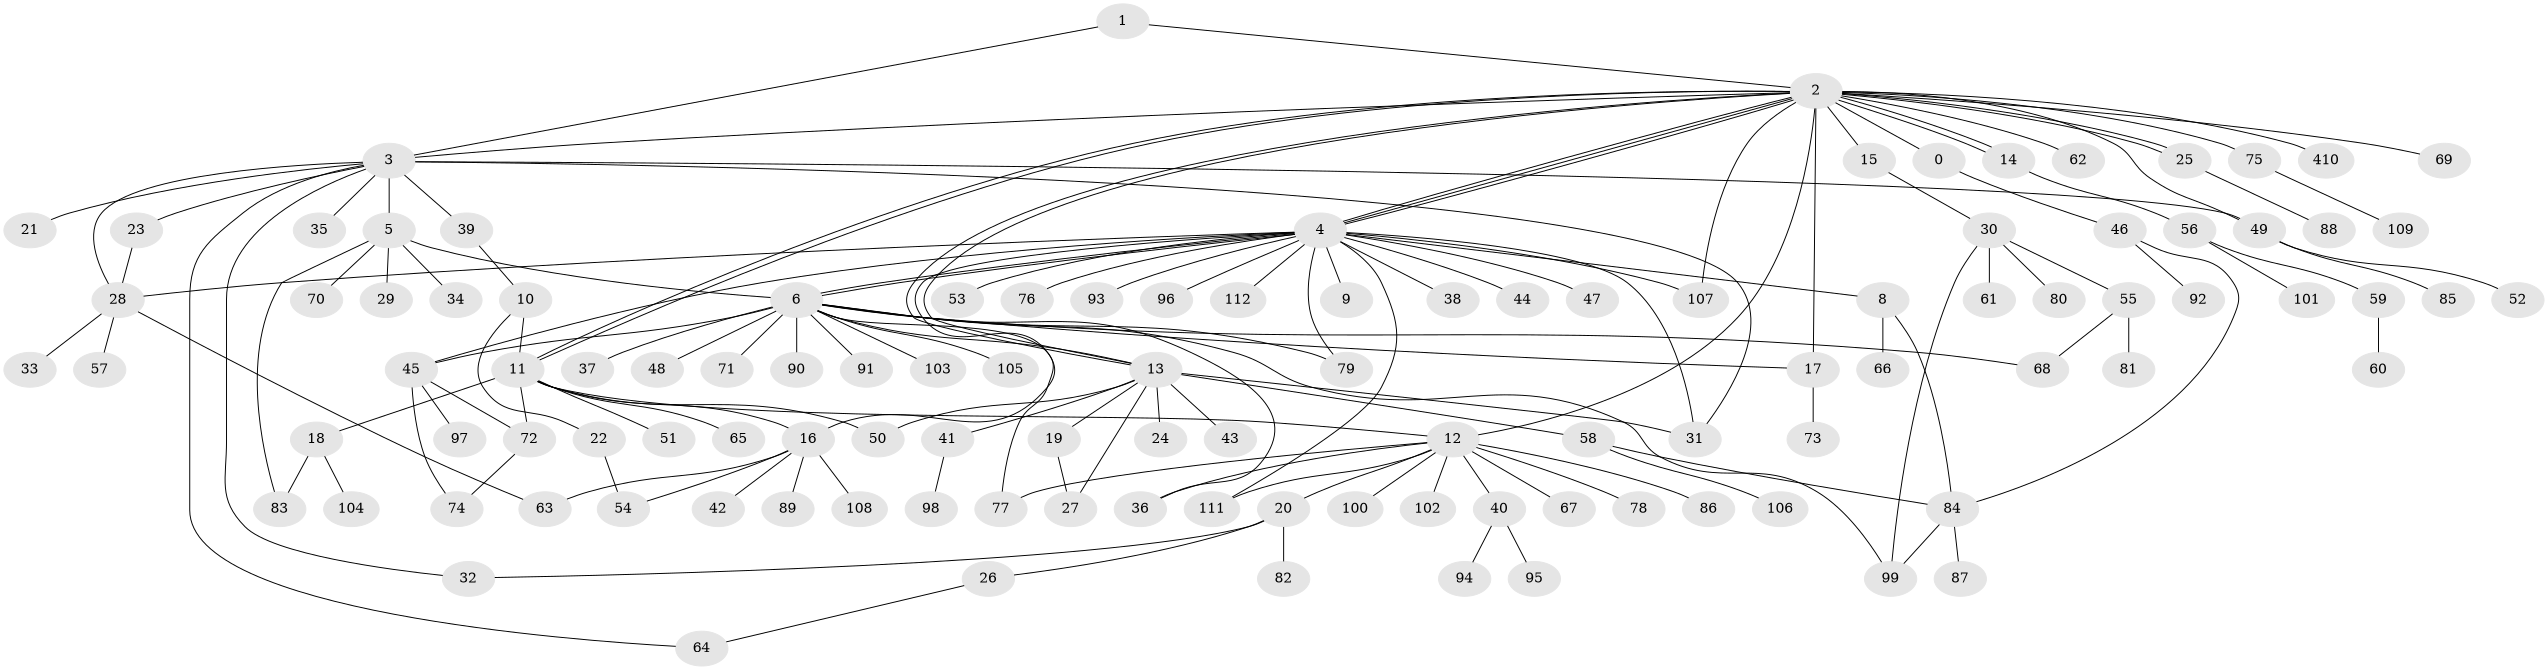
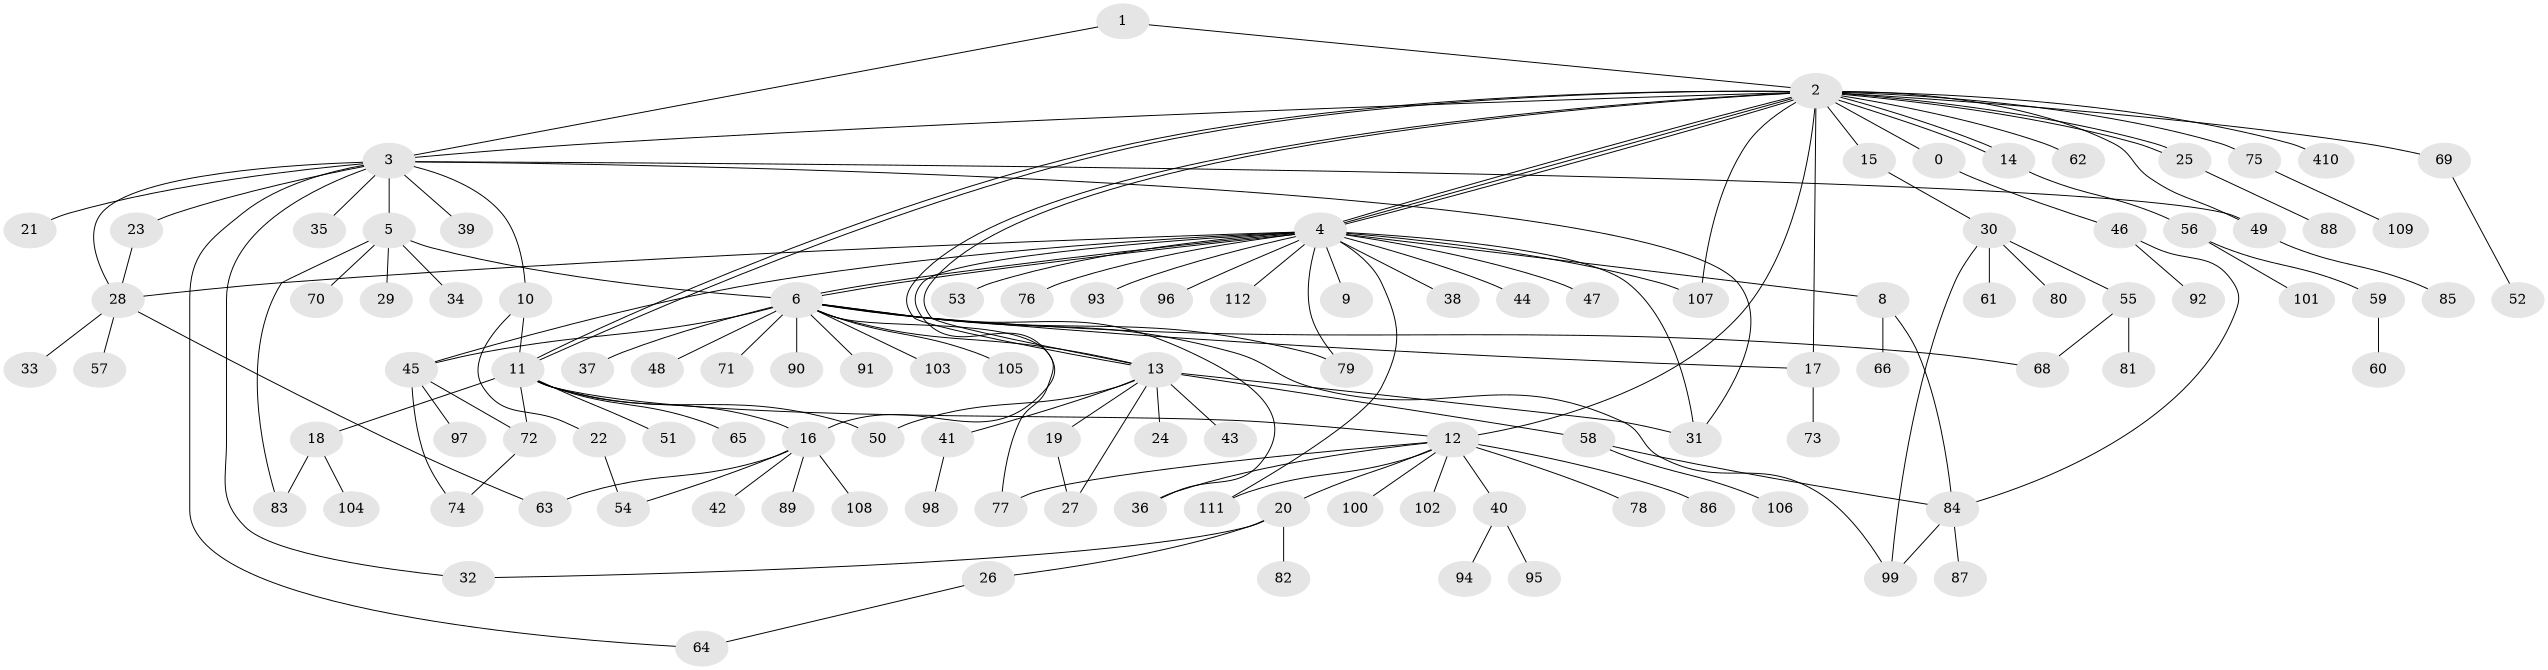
edge "49" -- "52": now "69" -- "52"
edge "39" -- "10": now "3" -- "10"
node "67": removed
